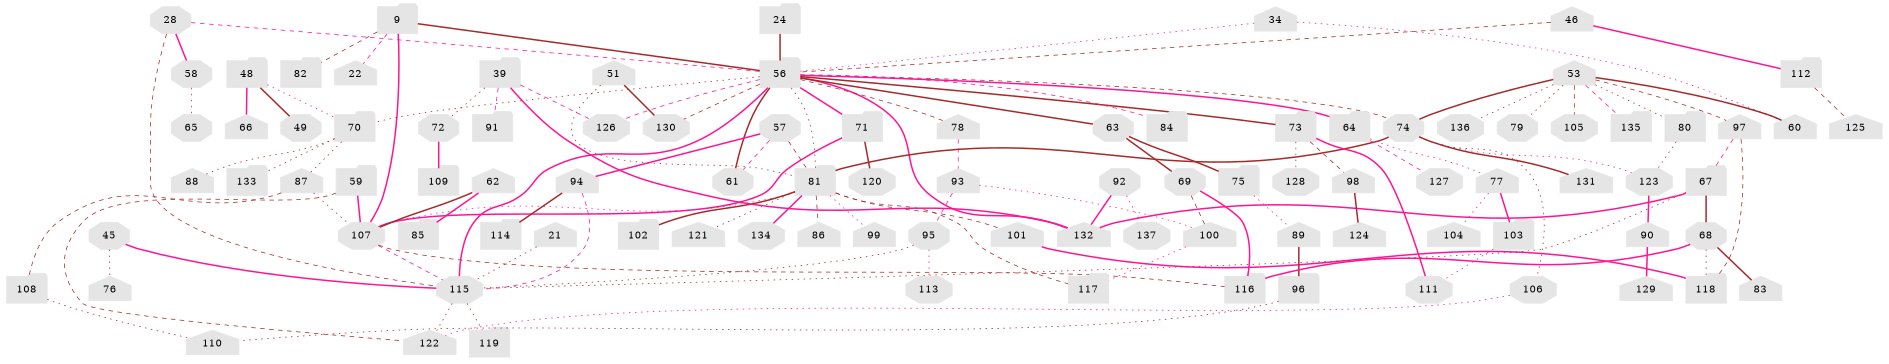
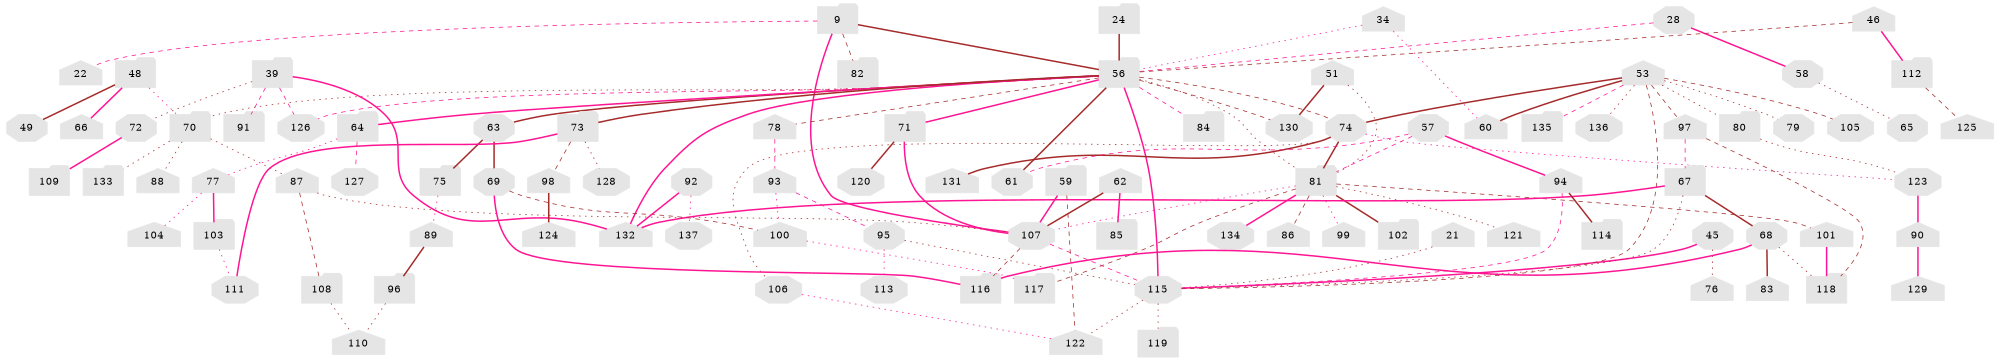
edge "57" -- "81": color brown -> deeppink
edge "28" -- "115": now "53" -- "115"
